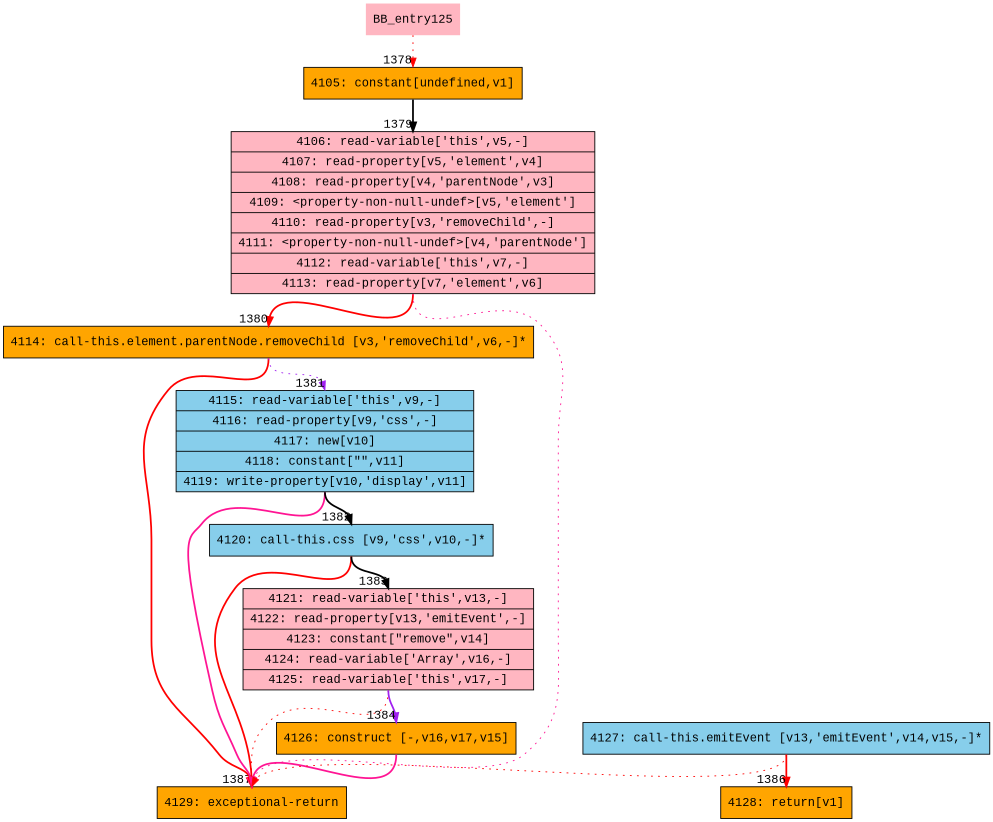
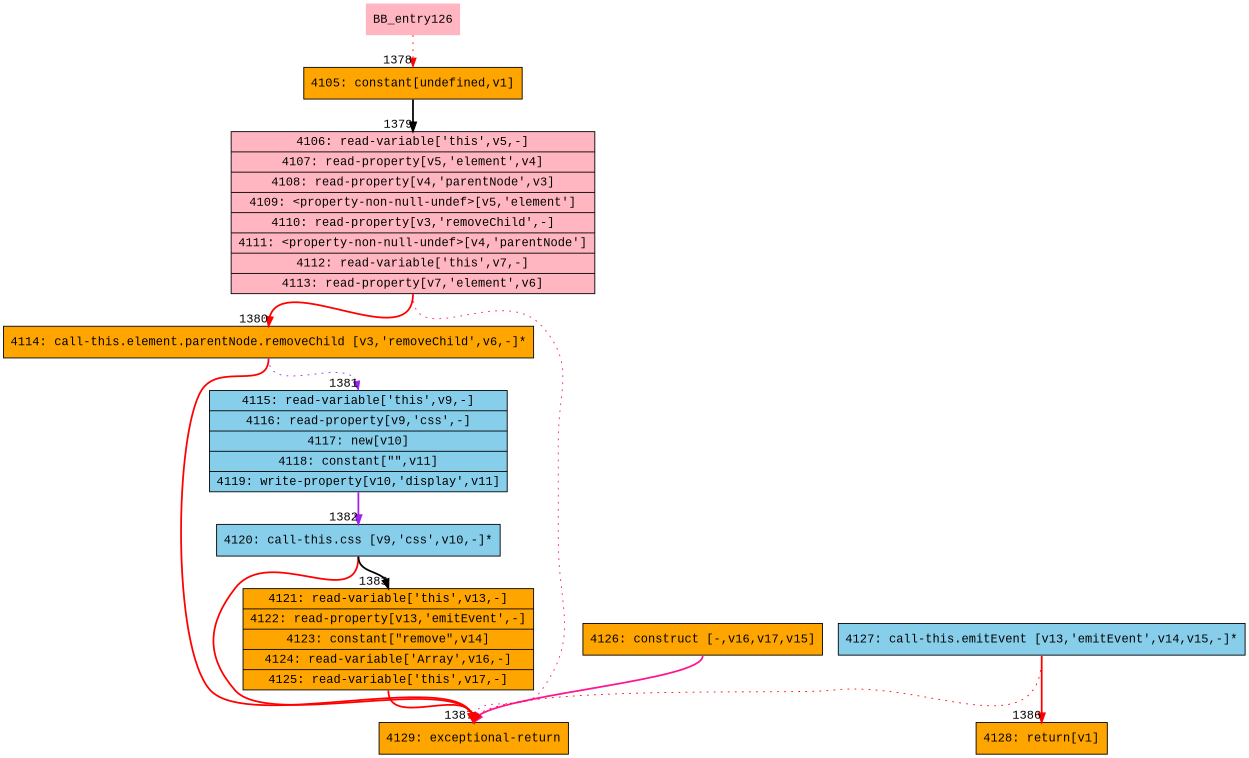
node "BB_entry125": label "BB_entry125" -> "BB_entry126"
edge "4115: read-variable['this',v9,-]" -> "4120: call-this.css [v9,'css',v10,-]*": color black -> purple
edge "4115: read-variable['this',v9,-]" -> "4129: exceptional-return": removed
node "4121: read-variable['this',v13,-]": fillcolor lightpink -> orange
edge "4121: read-variable['this',v13,-]" -> "4126: construct [-,v16,v17,v15]": removed
edge "4121: read-variable['this',v13,-]" -> "4129: exceptional-return": style dotted -> bold
